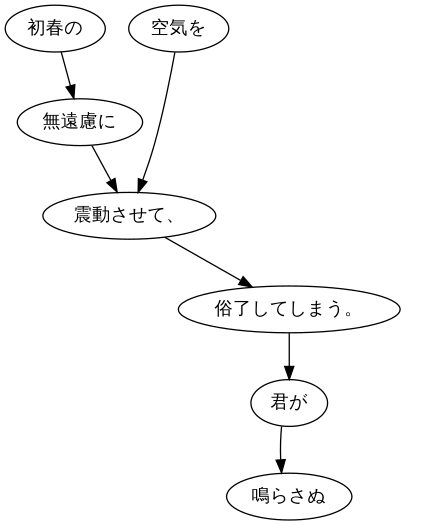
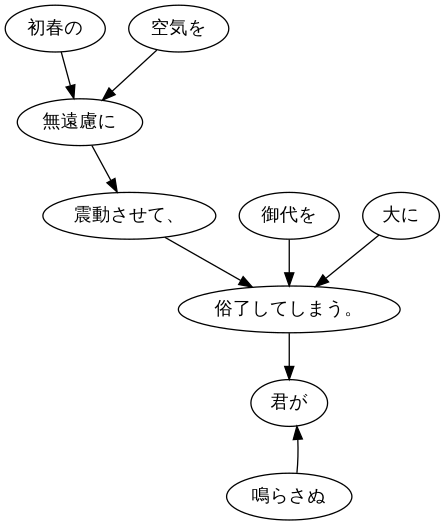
edge "空気を" -> "震動させて、": now "空気を" -> "無遠慮に"
node "御代を": added
node "大に": added
edge "君が" -> "鳴らさぬ": reversed
